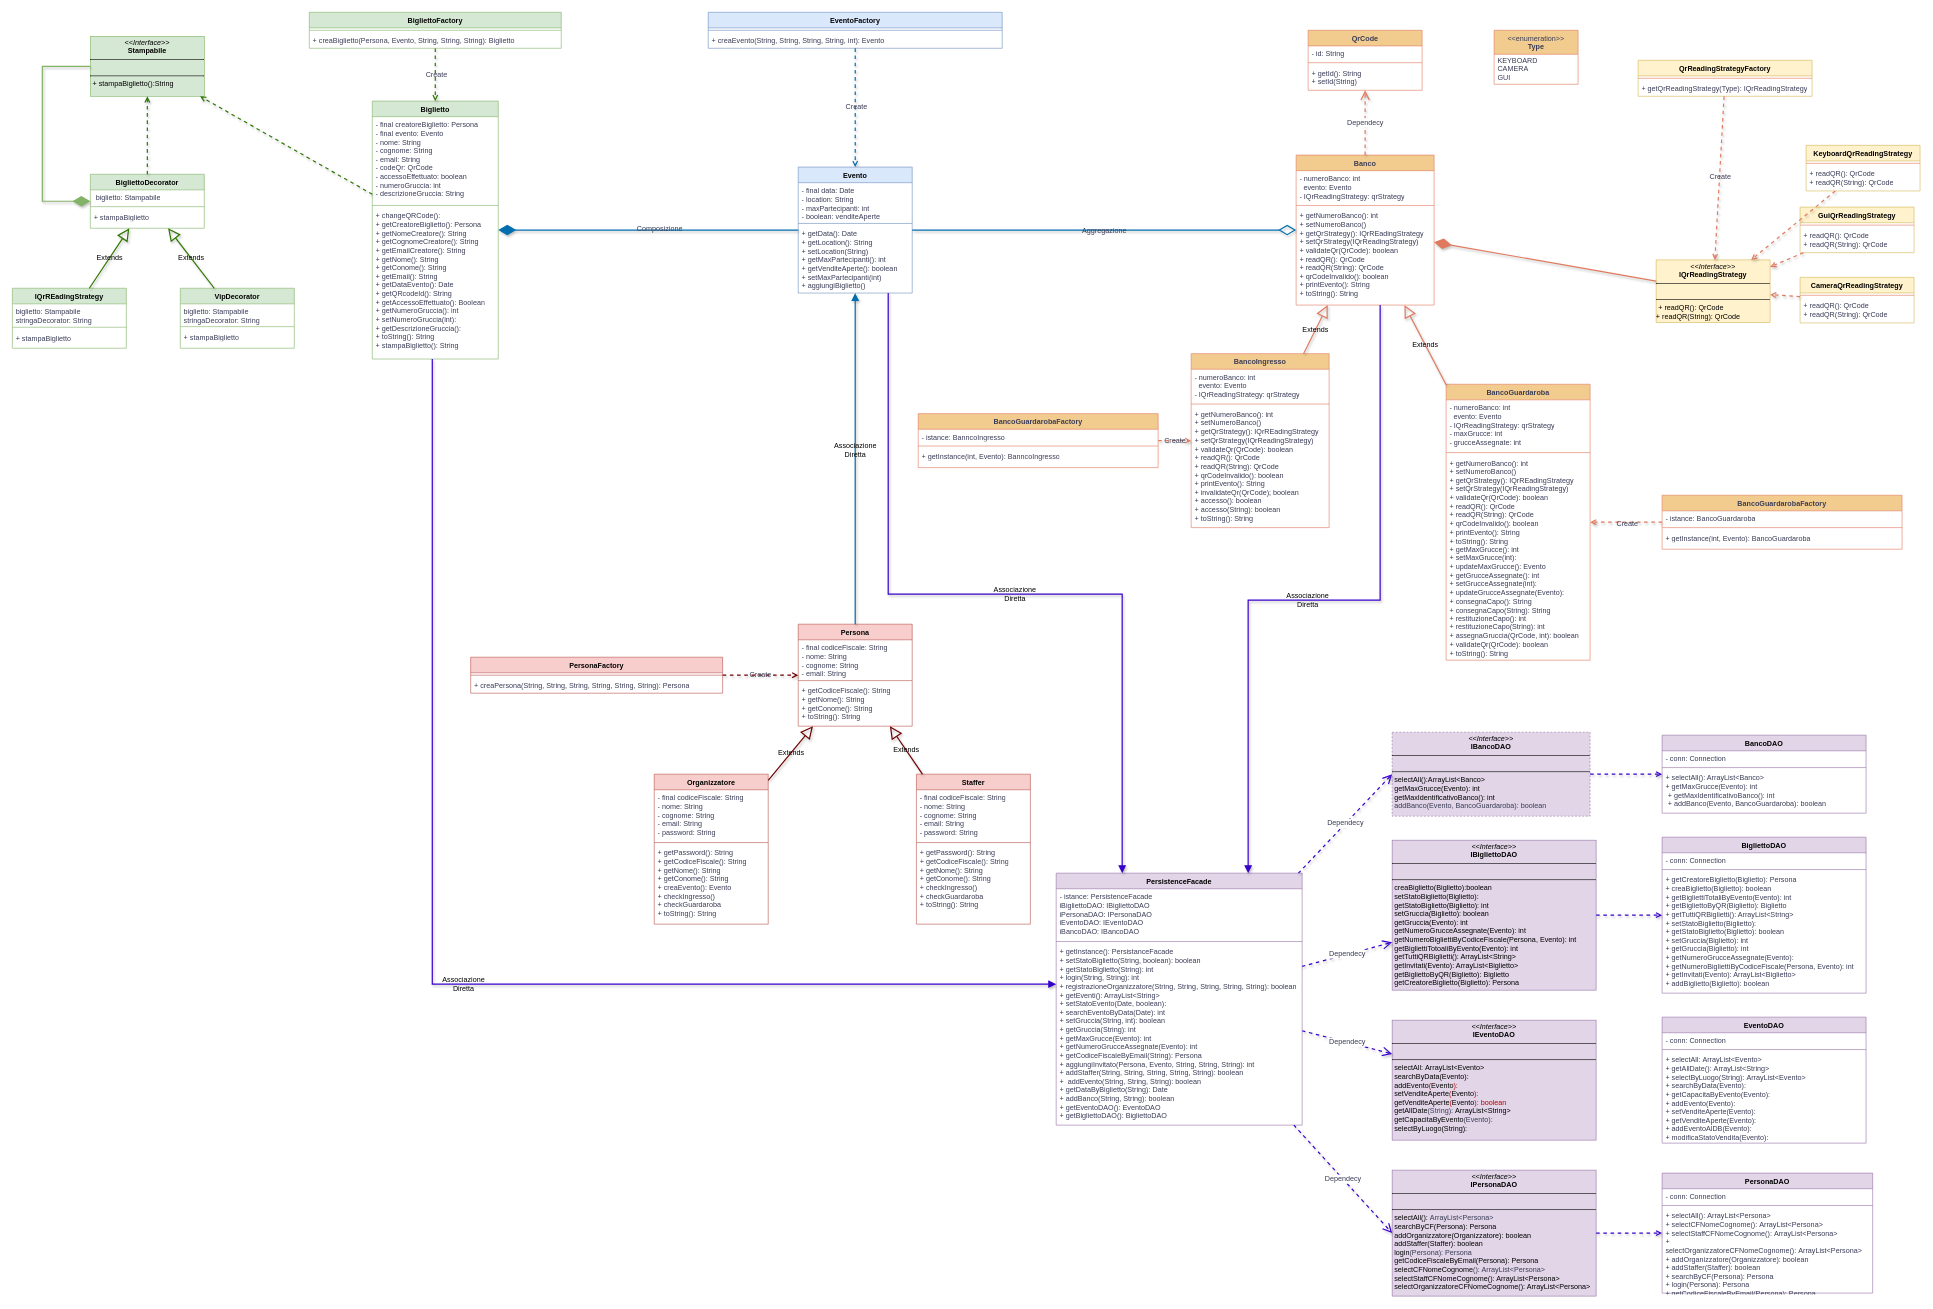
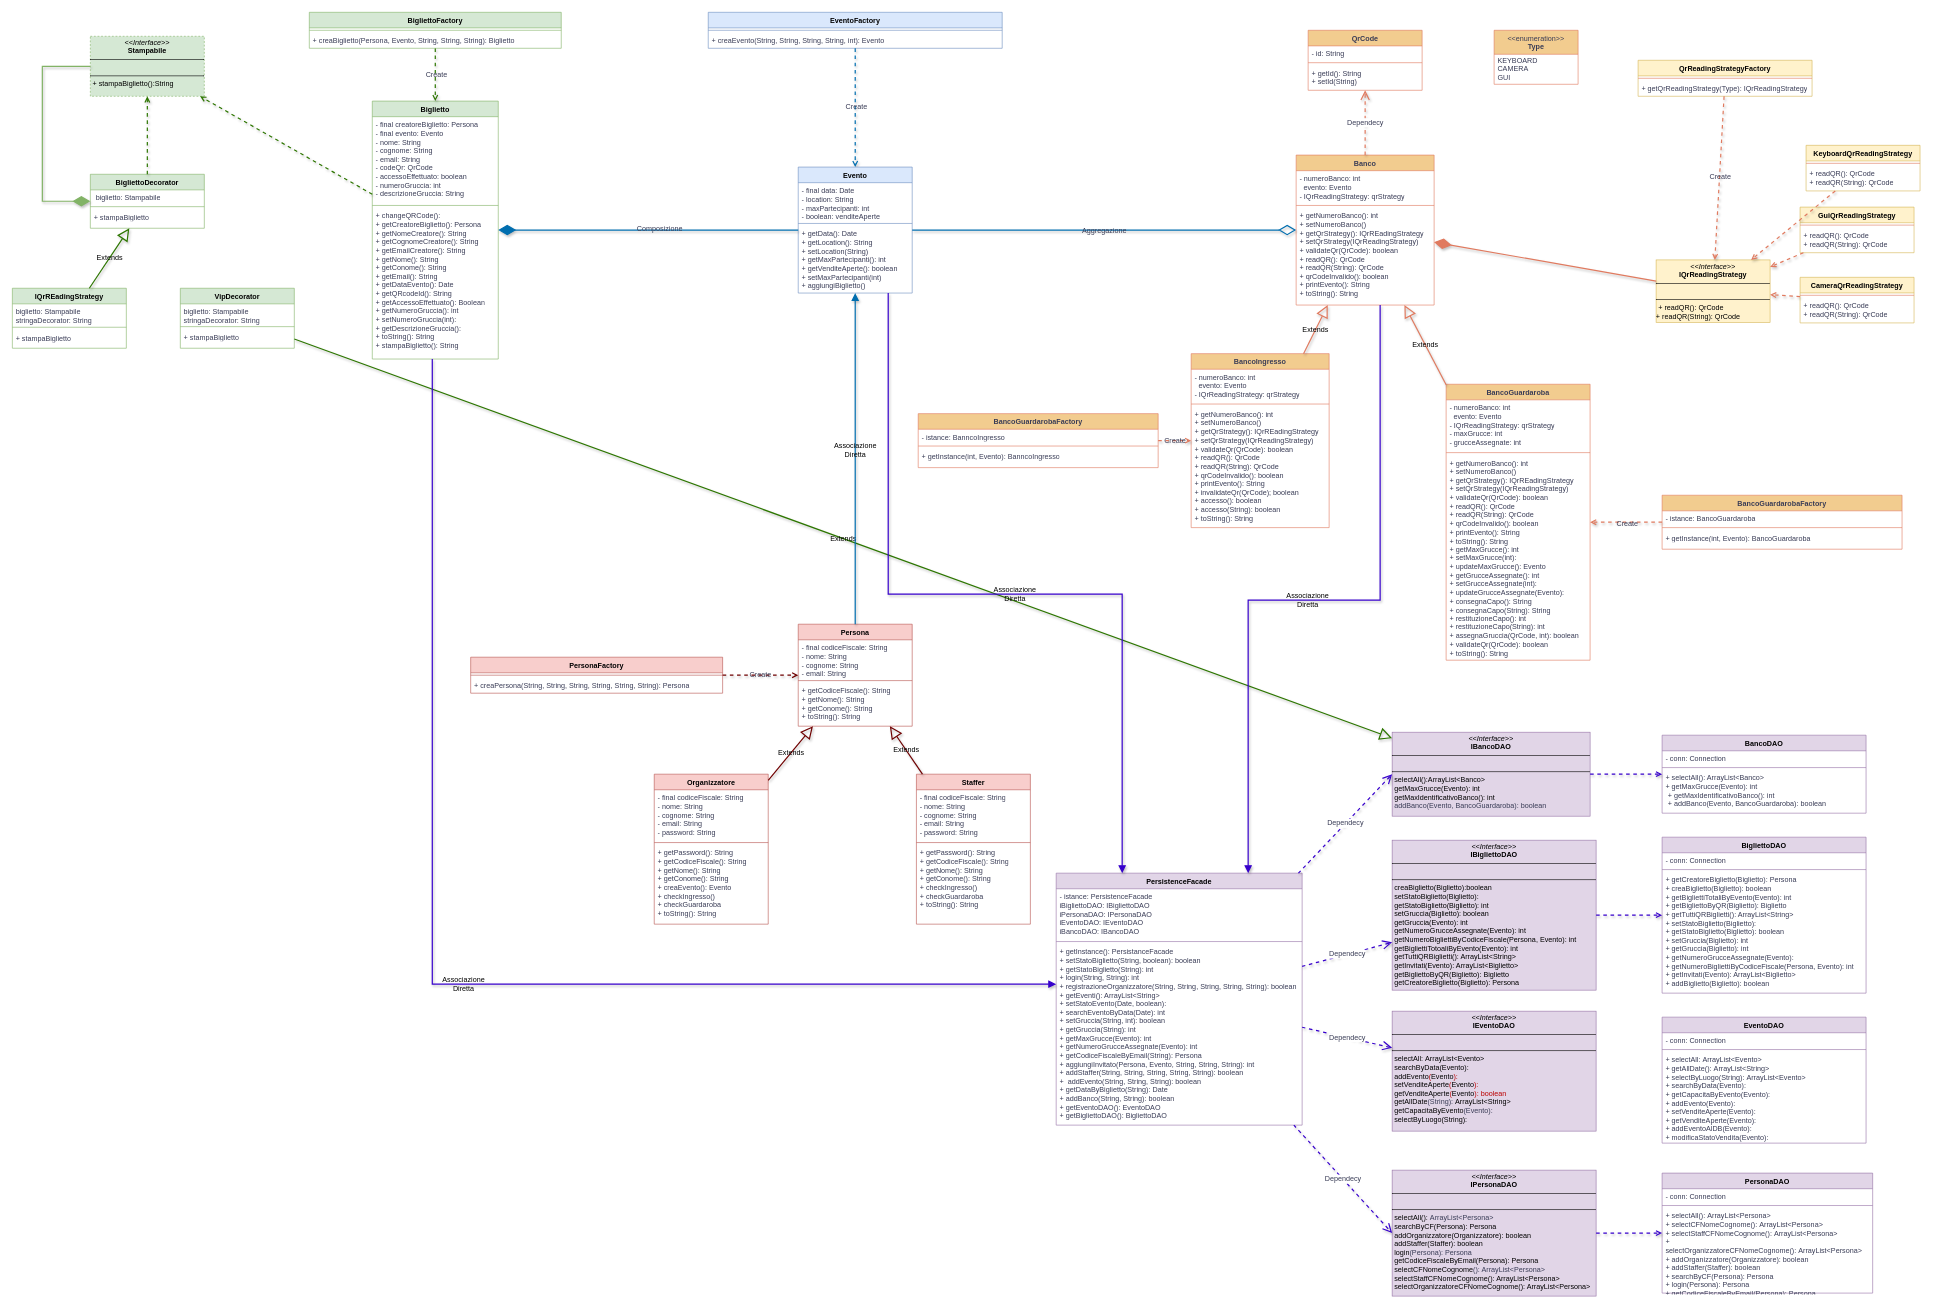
node "<<Interface>> Stampabile + stampaBiglietto():String": style solid -> dashed
edge "VipDecorator" -> "BigliettoDecorator": now "VipDecorator" -> "<<Interface>> IBancoDAO selectAll():ArrayList<Banco> getMaxGrucce(Evento): int getMaxIdentificativoBanco(): int addBanco(Evento, BancoGuardaroba): boolean"
node "<<Interface>> IBancoDAO selectAll():ArrayList<Banco> getMaxGrucce(Evento): int getMaxIdentificativoBanco(): int addBanco(Evento, BancoGuardaroba): boolean": style dashed -> solid
node "<<Interface>> IEventoDAO selectAll: ArrayList<Evento> searchByData(Evento): addEvento(Evento): setVenditeAperte(Evento): getVenditeAperte(Evento): boolean getAllDate(String): ArrayList<String> getCapacitaByEvento(Evento): selectByLuogo(String):": moved (1494, 1080) -> (1494, 1071)
